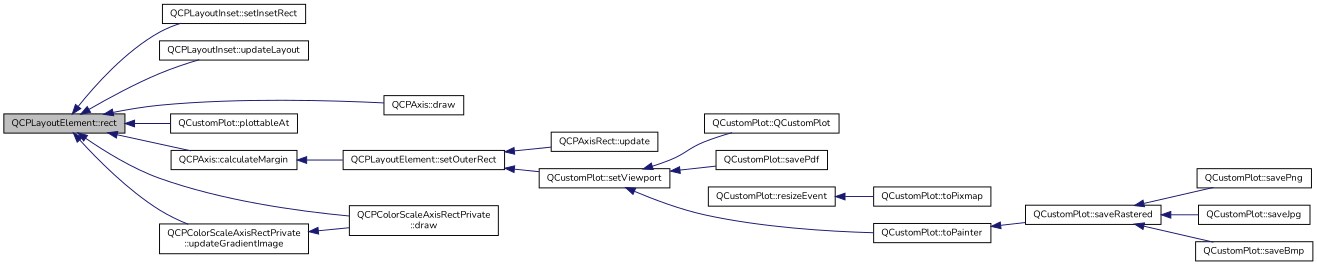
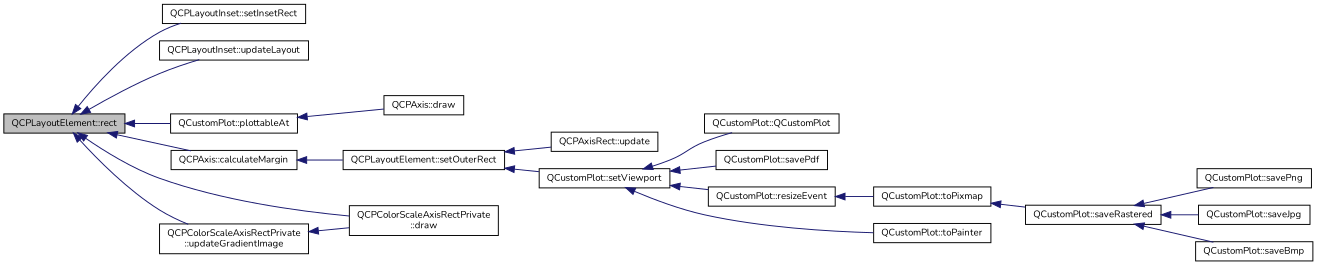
edge "QCPAxis::draw" -> "QCPLayoutElement::rect": now "QCPAxis::draw" -> "QCustomPlot::plottableAt"
edge "QCustomPlot::resizeEvent" -> "QCustomPlot::setViewport": added
edge "QCustomPlot::saveRastered" -> "QCustomPlot::toPainter": now "QCustomPlot::saveRastered" -> "QCustomPlot::toPixmap"
